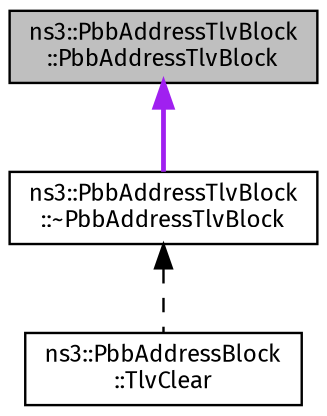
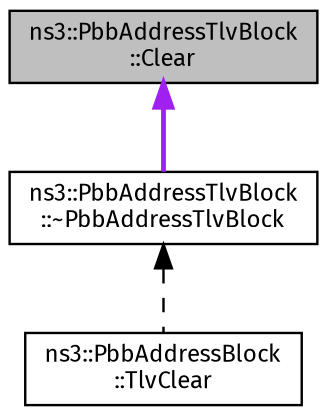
node "ns3::PbbAddressTlvBlock ::PbbAddressTlvBlock": label "ns3::PbbAddressTlvBlock ::PbbAddressTlvBlock" -> "ns3::PbbAddressTlvBlock ::Clear"
